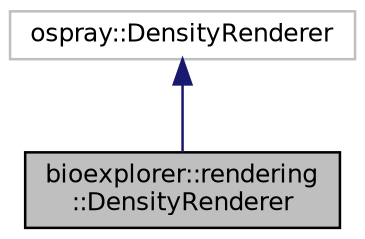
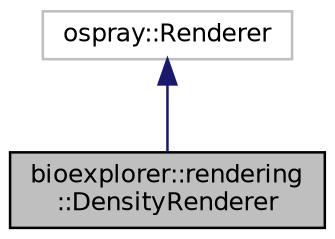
node "ospray::DensityRenderer": label "ospray::DensityRenderer" -> "ospray::Renderer"
